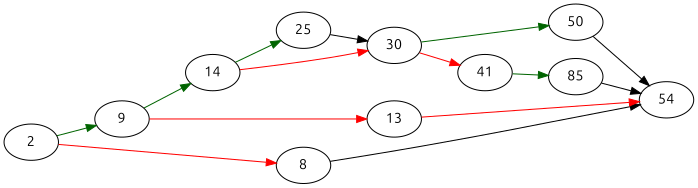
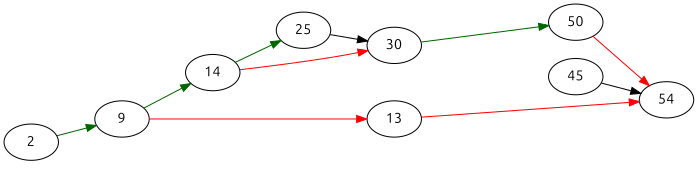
edge "50" -> "54": color black -> red
node "41": removed
node "85": label "85" -> "45"
node "8": removed
